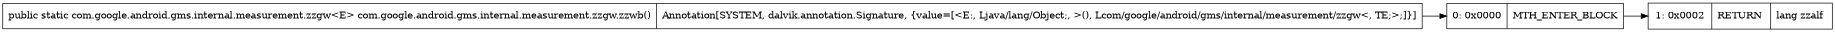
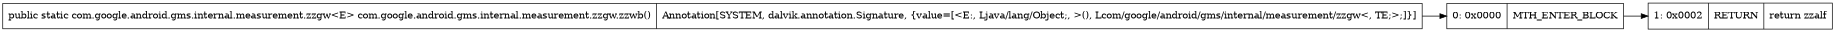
node "1: 0x0002": text "lang zzalf" -> "return zzalf"
